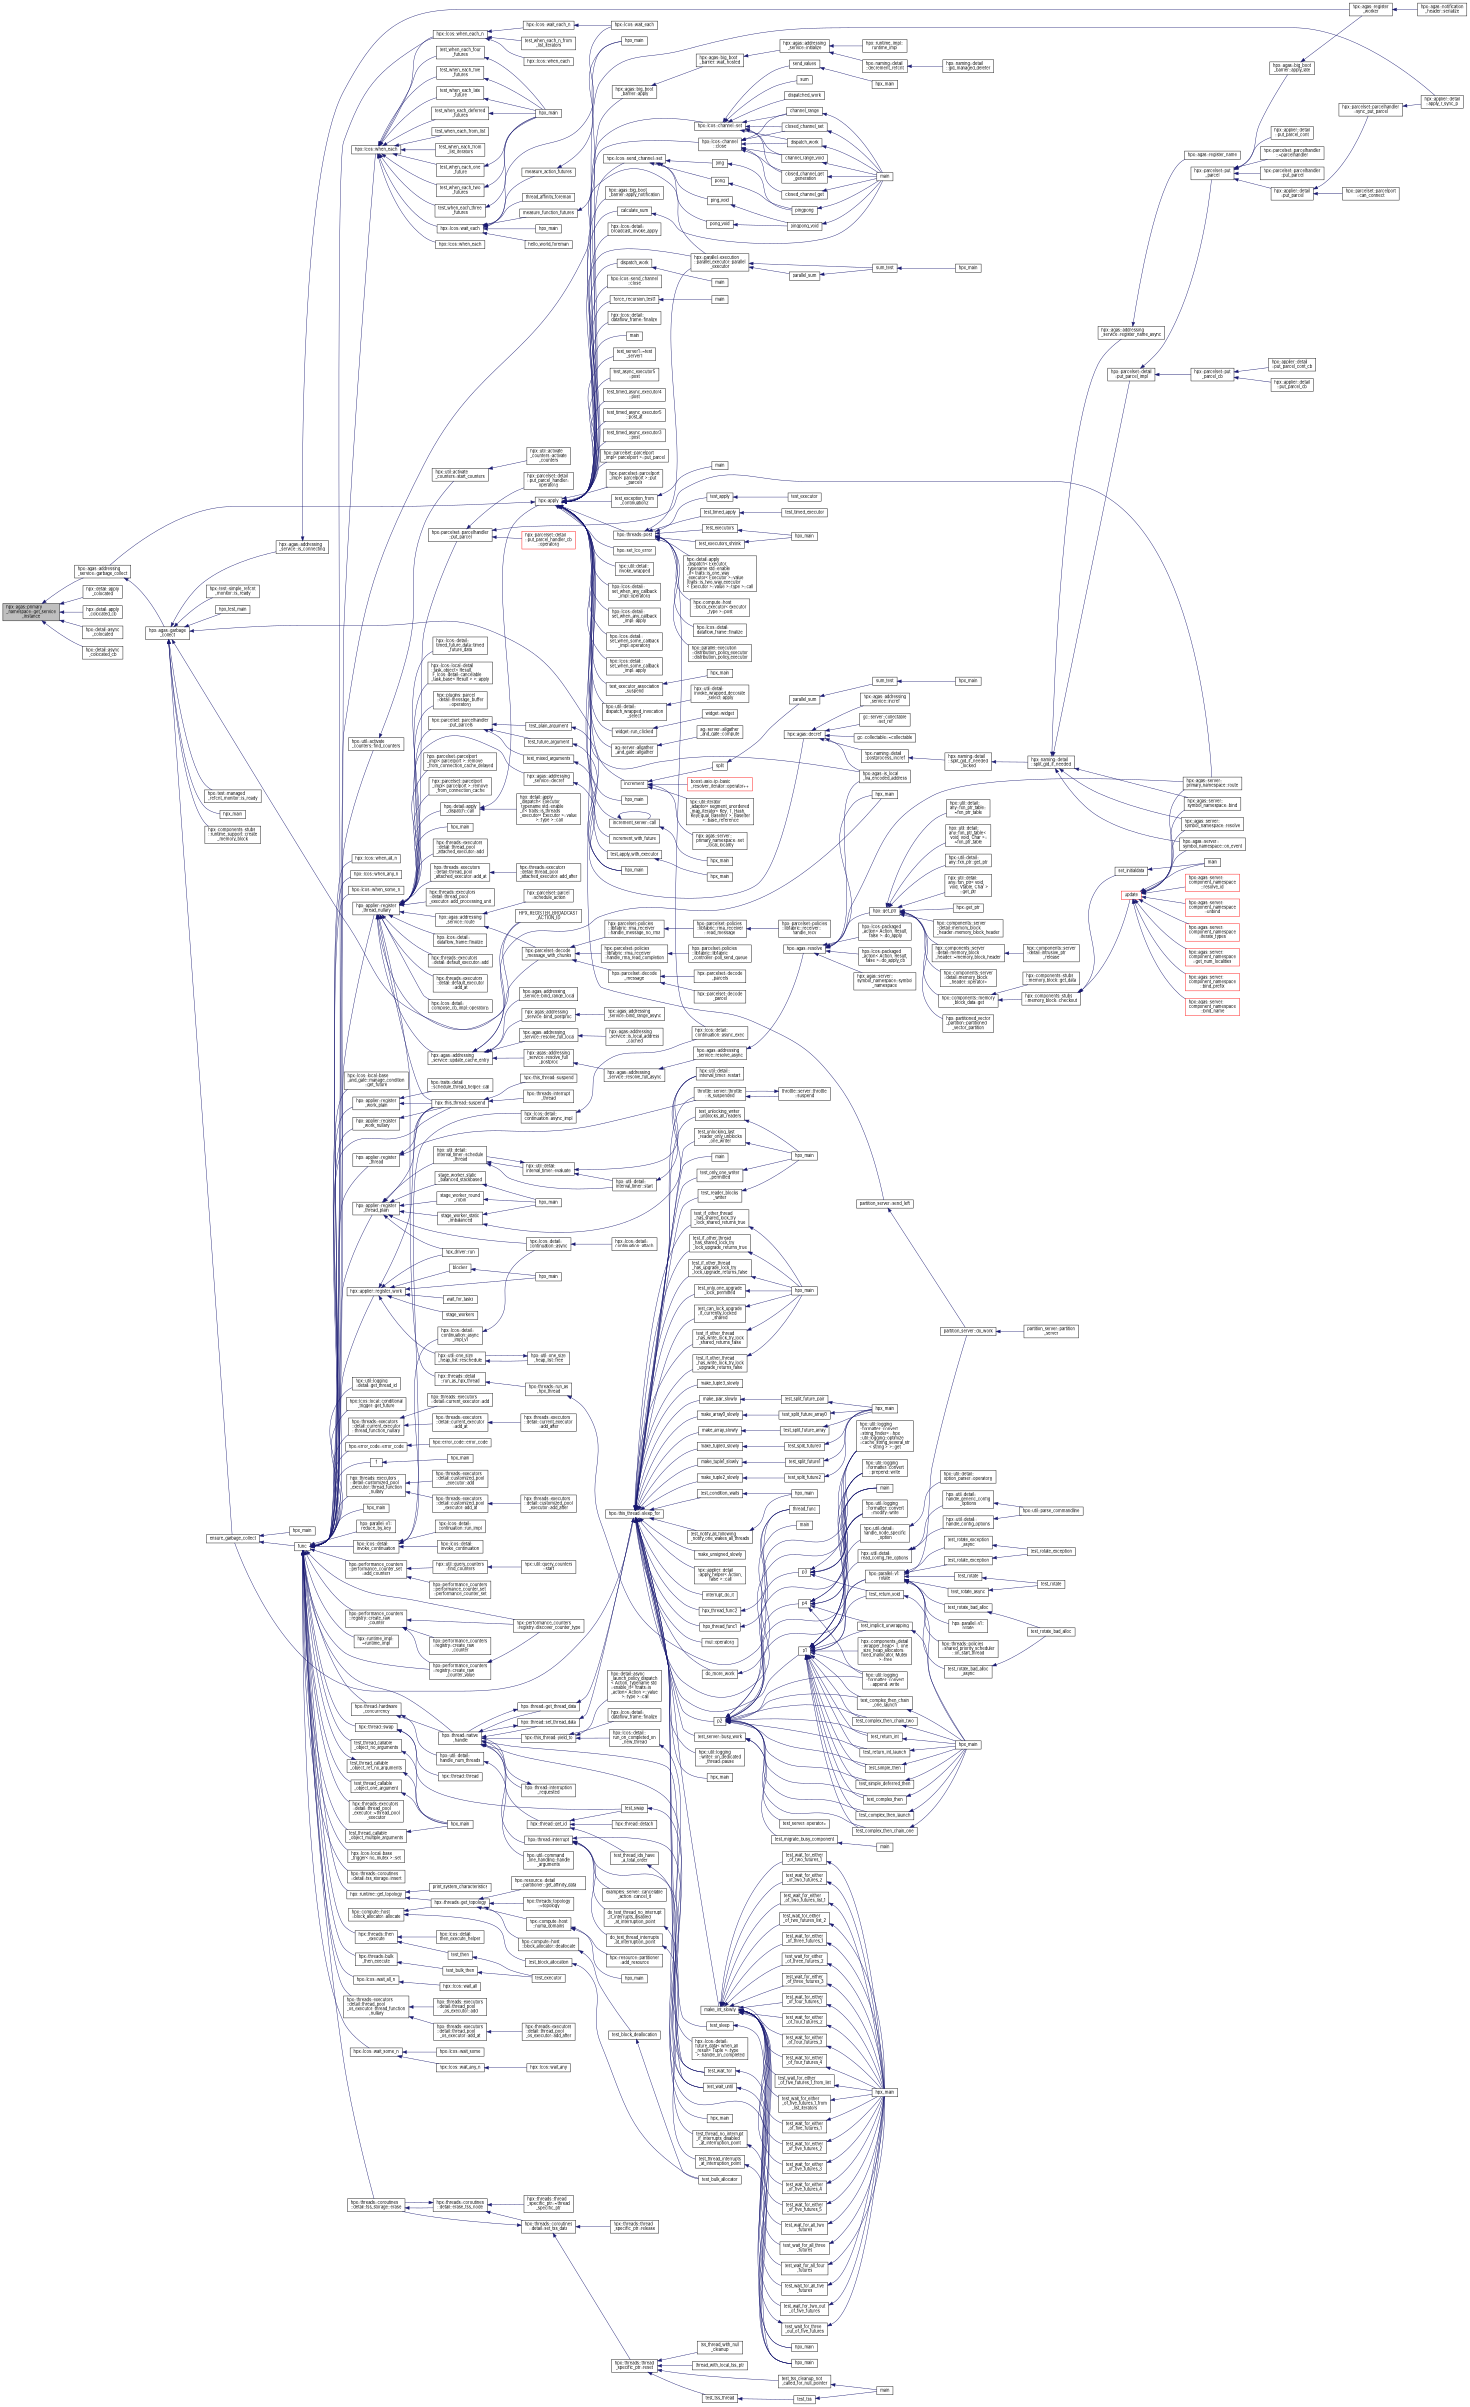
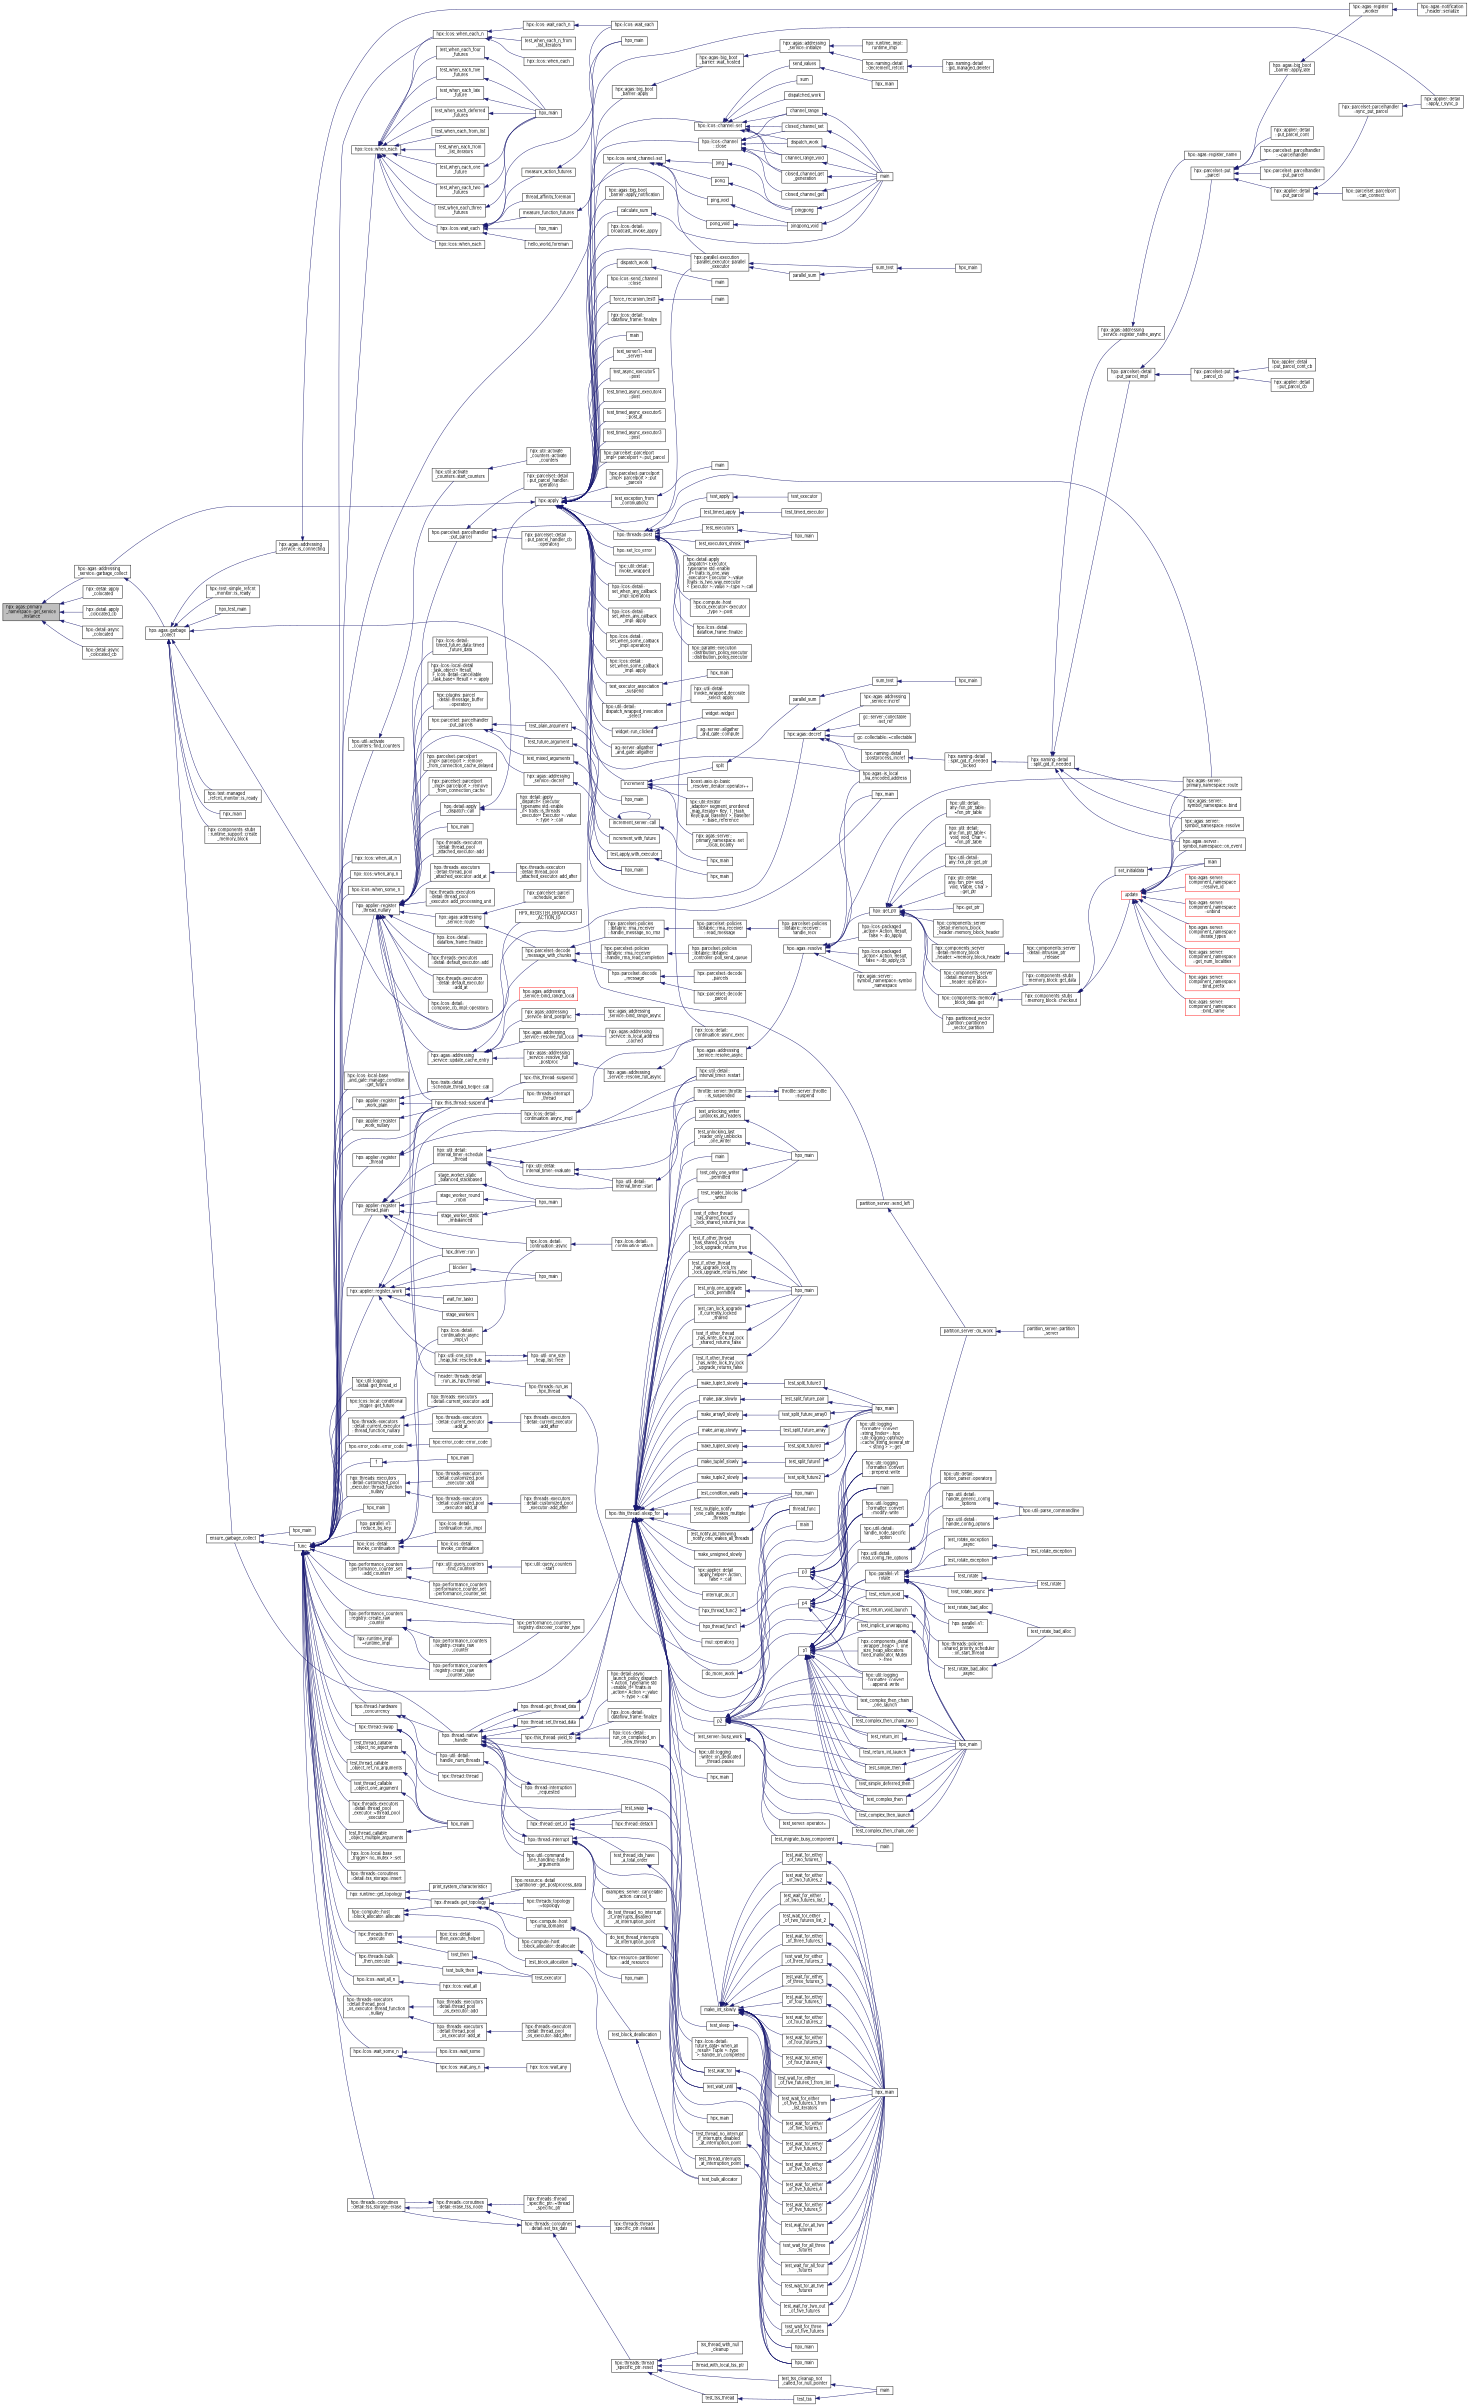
node "hpx::parcelset::detail ::put_parcel_handler_cb ::operator()": color red -> black
node "boost::asio::ip::basic _resolver_iterator::operator++": color red -> black
edge "HPX_REGISTER_BROADCAST _ACTION_ID" -> "hpx::agas::addressing _service::update_cache_entry": removed
node "hpx::agas::addressing _service::bind_range_local": color black -> red
edge "hpx::agas::addressing _service::resolve_async" -> "hpx::agas::addressing _service::resolve_full_async": now "hpx::lcos::detail:: continuation::async_exec" -> "hpx::agas::addressing _service::resolve_full_async"
edge "hpx::util::detail:: interval_timer::restart" -> "stage_worker_static _imbalanced": now "hpx::util::detail:: interval_timer::restart" -> "hpx::util::detail:: interval_timer::schedule _thread"
node "hpx::threads::detail ::run_as_hpx_thread": label "hpx::threads::detail ::run_as_hpx_thread" -> "header::threads::detail ::run_as_hpx_thread"
node "test_split_future3": added
node "test_multiple_notify _one_calls_wakes_multiple _threads": added
node "test_return_void_launch": added
edge "func" -> "test_thread_callable _object_ref_no_arguments": reversed
edge "hpx::thread::native _handle" -> "hpx::thread::interrupt": added
node "hpx::resource::detail ::partitioner::get_affinity_data": label "hpx::resource::detail ::partitioner::get_affinity_data" -> "hpx::resource::detail ::partitioner::get_postprocess_data"
edge "make_int_slowly" -> "test_wait_for_three _out_of_five_futures": reversed
